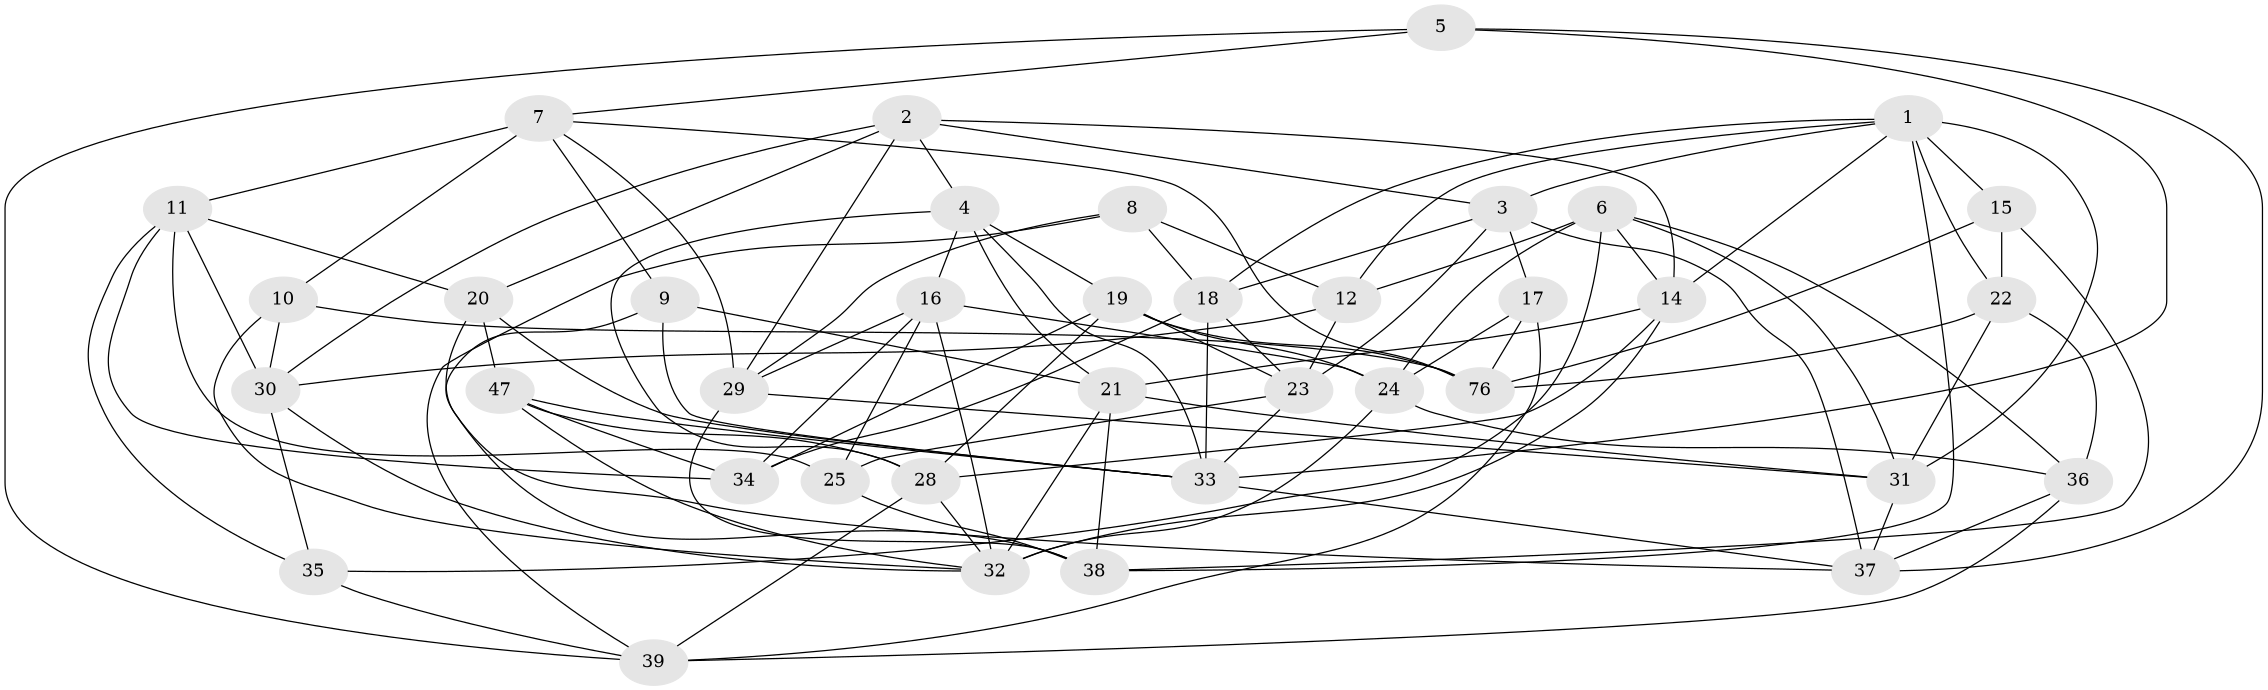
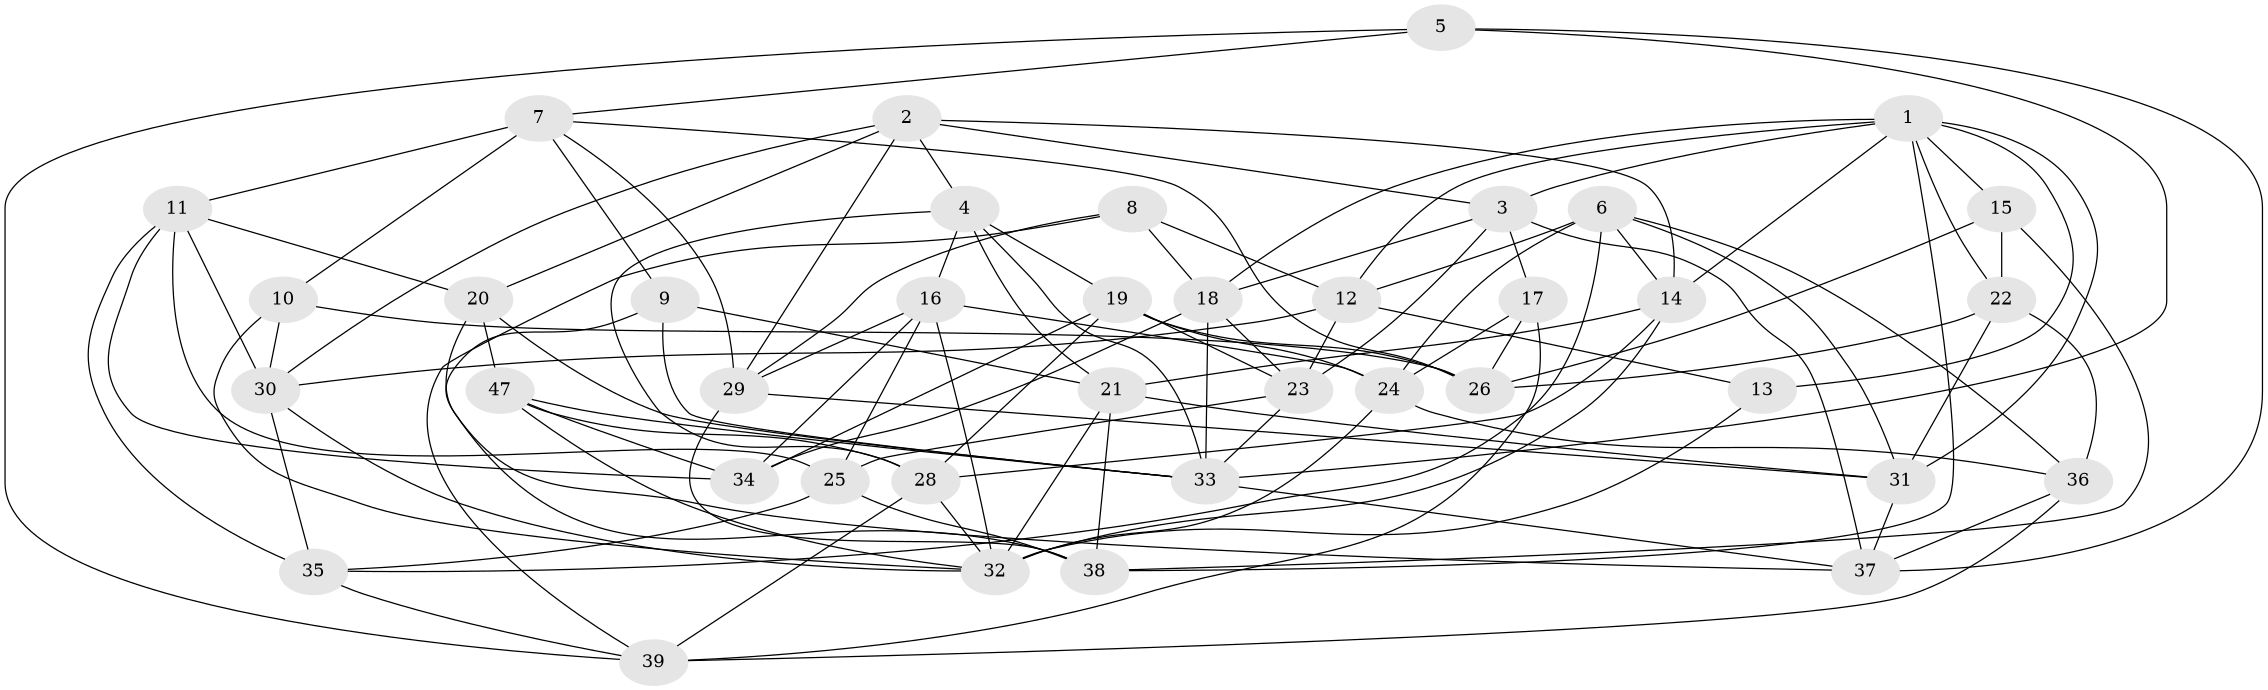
node "76": label "76" -> "26"
node "13": added
edge "25" -- "35": added
